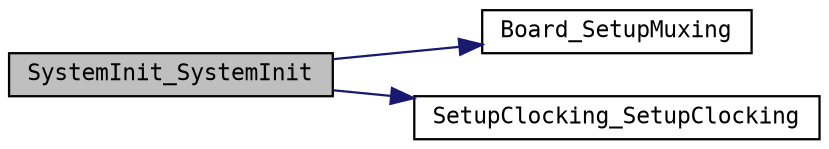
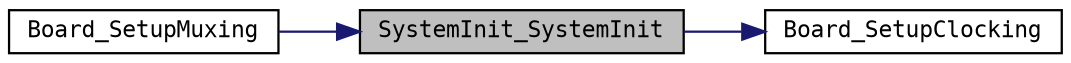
edge "SystemInit_SystemInit" -> "Board_SetupMuxing": reversed
node "SetupClocking_SetupClocking": label "SetupClocking_SetupClocking" -> "Board_SetupClocking"
